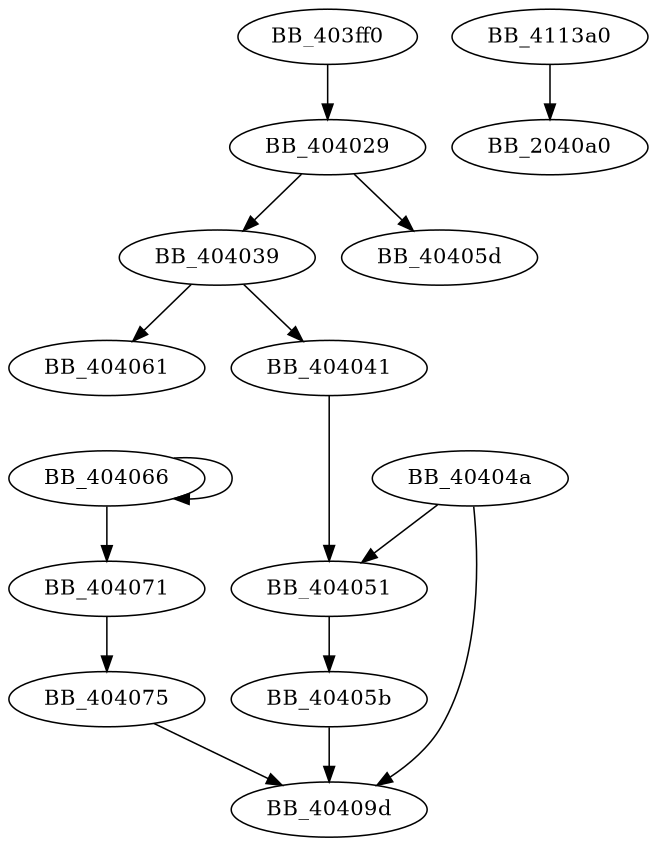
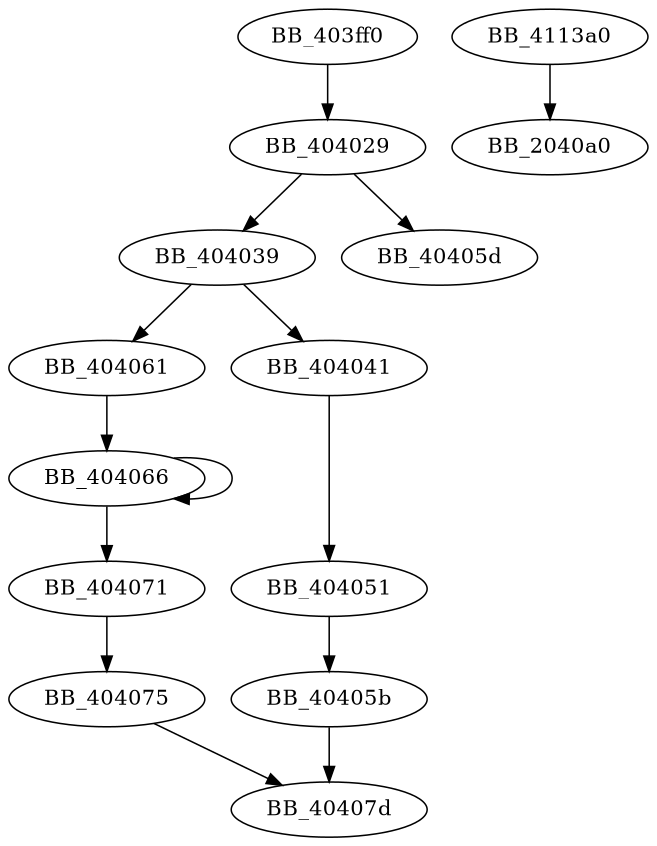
edge "BB_404061" -> "BB_404066": added
node "BB_40404a": removed
node "BB_40409d": label "BB_40409d" -> "BB_40407d"
